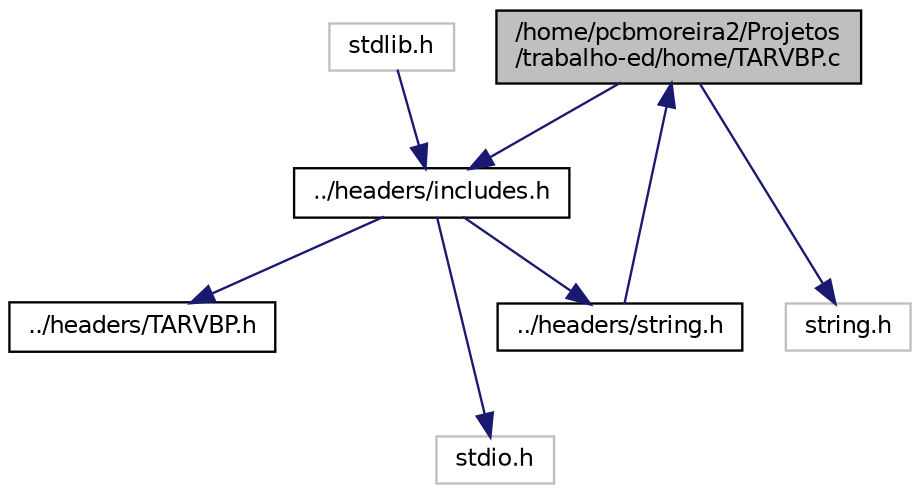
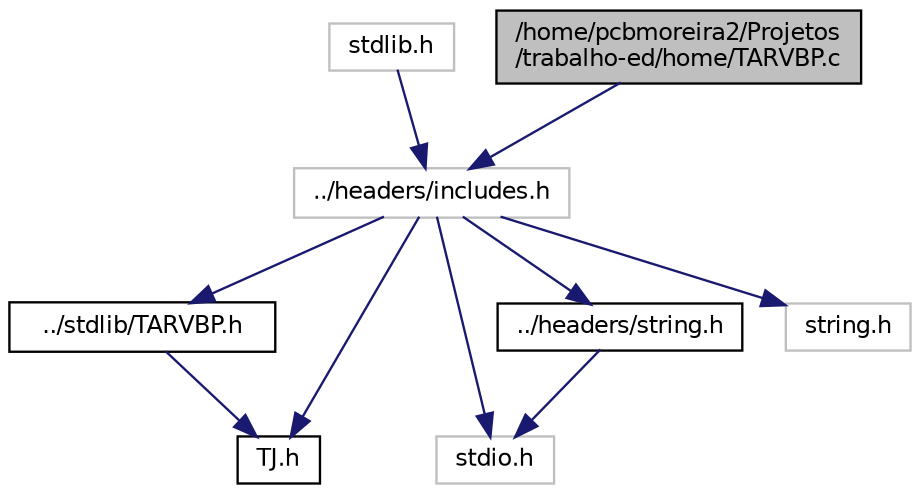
edge "/home/pcbmoreira2/Projetos /trabalho-ed/home/TARVBP.c" -> "string.h": now "../headers/includes.h" -> "string.h"
node "../headers/includes.h": color black -> grey75
edge "../headers/string.h" -> "/home/pcbmoreira2/Projetos /trabalho-ed/home/TARVBP.c": now "../headers/string.h" -> "stdio.h"
node "../headers/TARVBP.h": label "../headers/TARVBP.h" -> "../stdlib/TARVBP.h"
node "TJ.h": added
